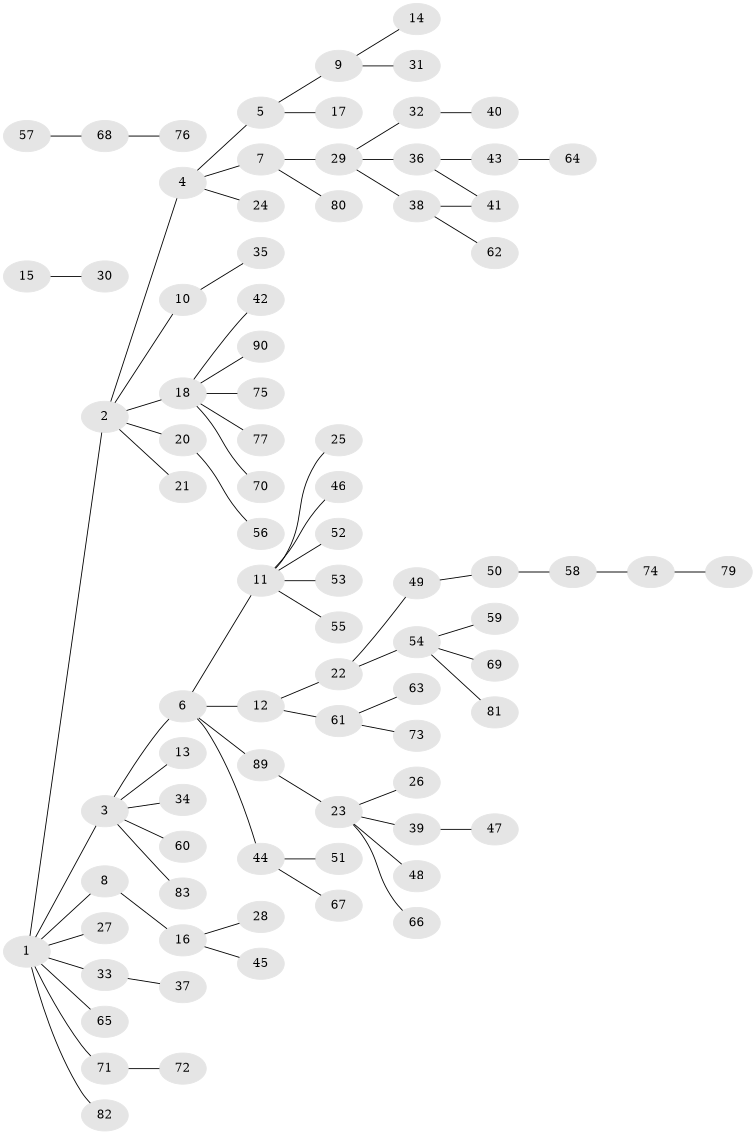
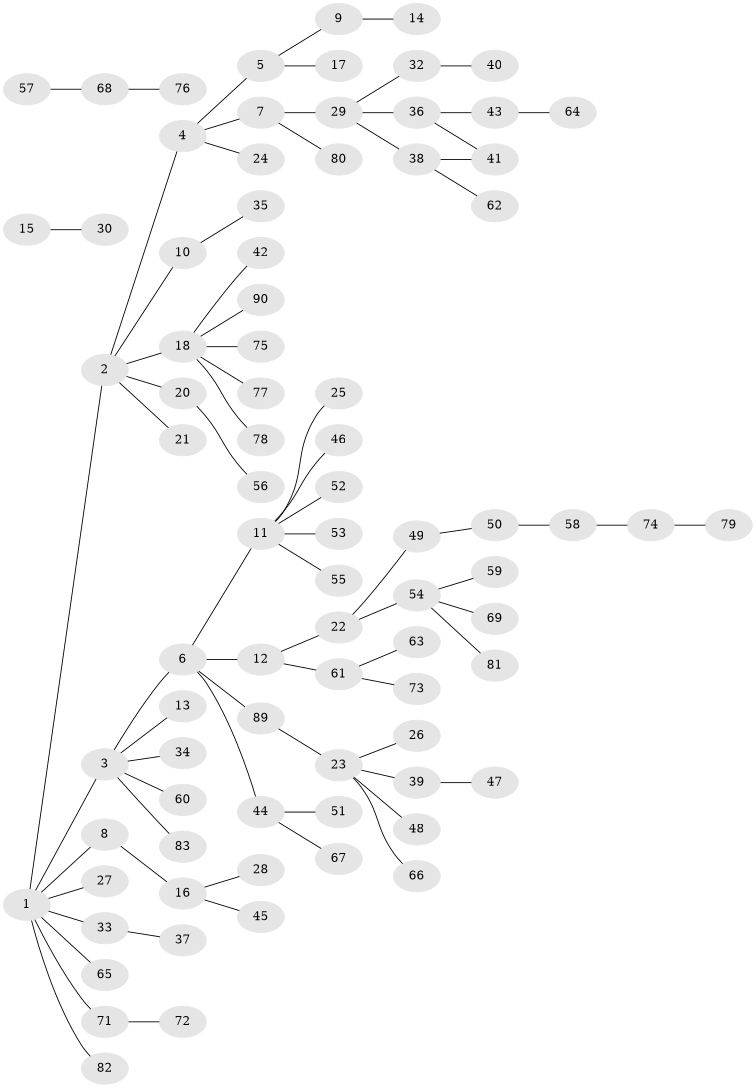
node "31": removed
node "70": label "70" -> "78"
